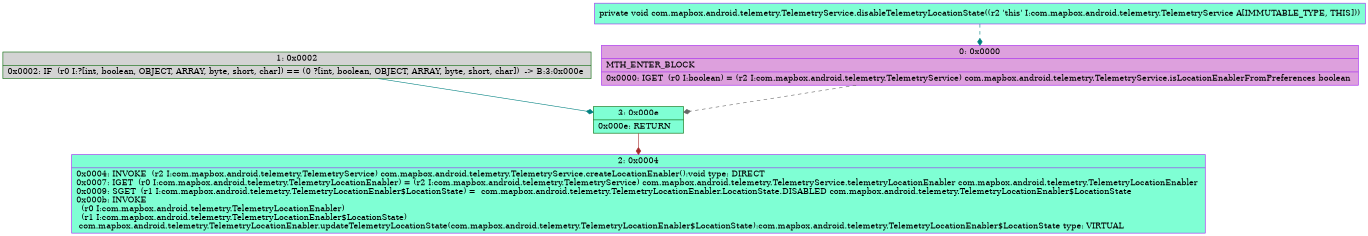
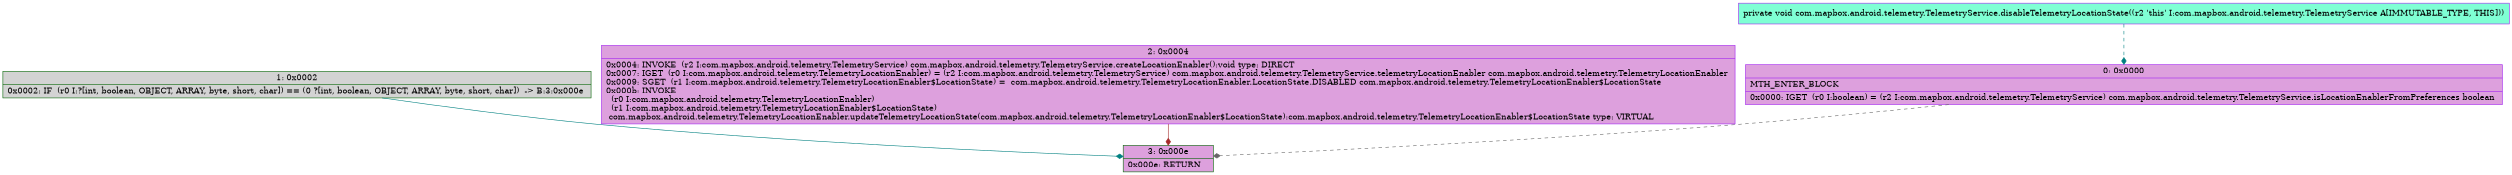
node "3: 0x000e": fillcolor aquamarine -> plum
edge "3: 0x000e" -> "2: 0x0004": reversed
node "2: 0x0004": fillcolor aquamarine -> plum
